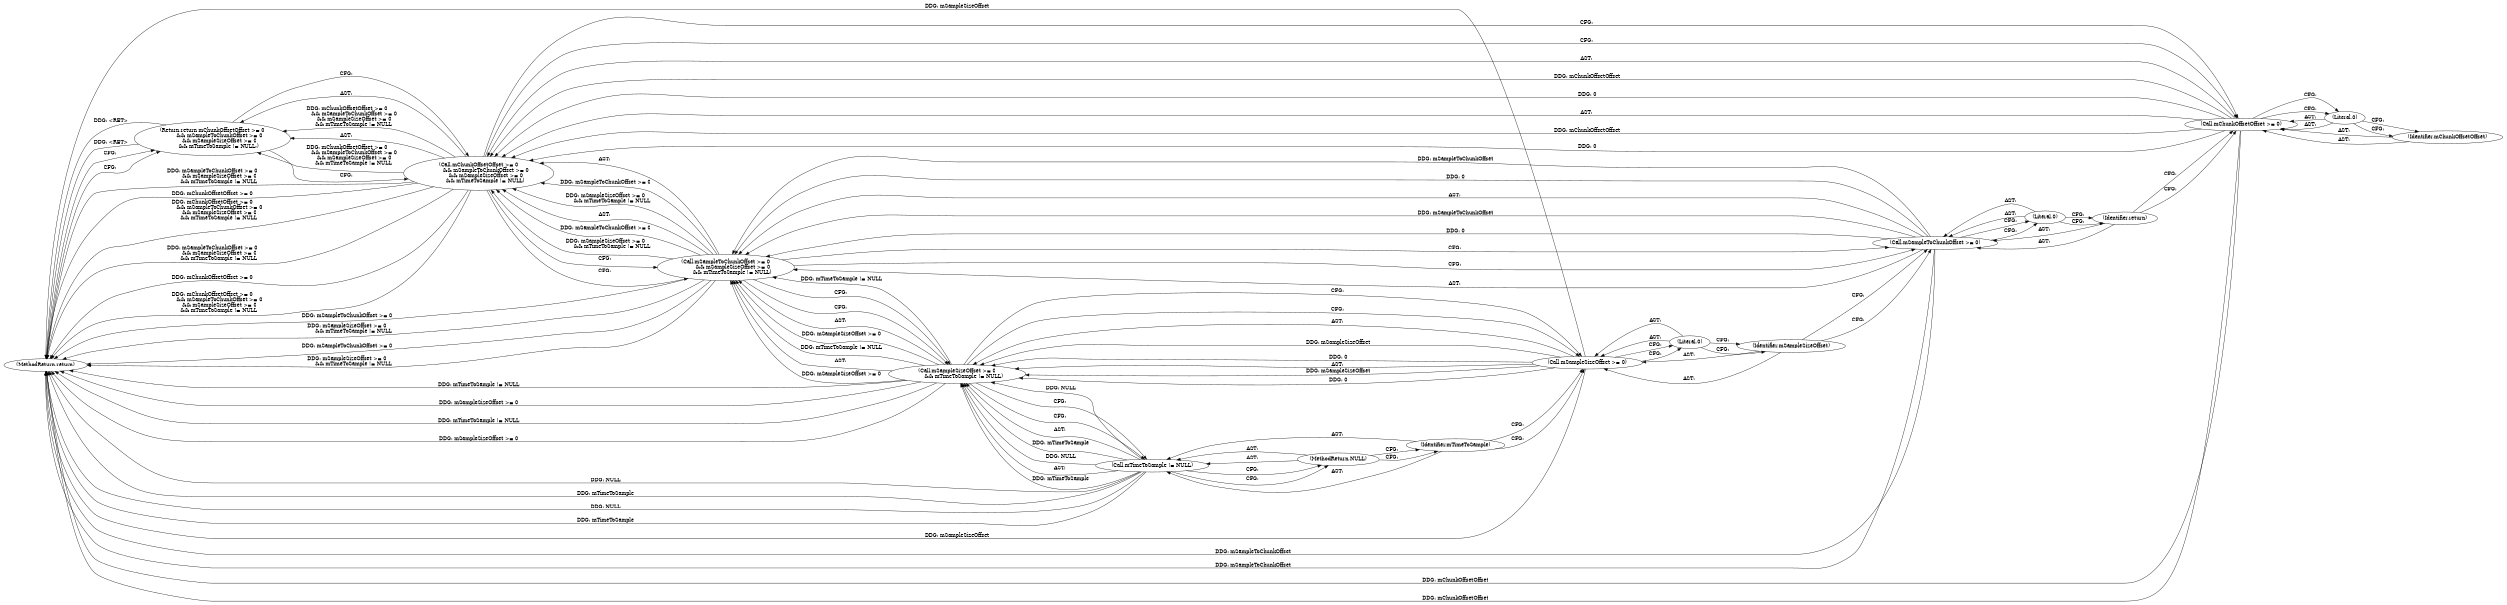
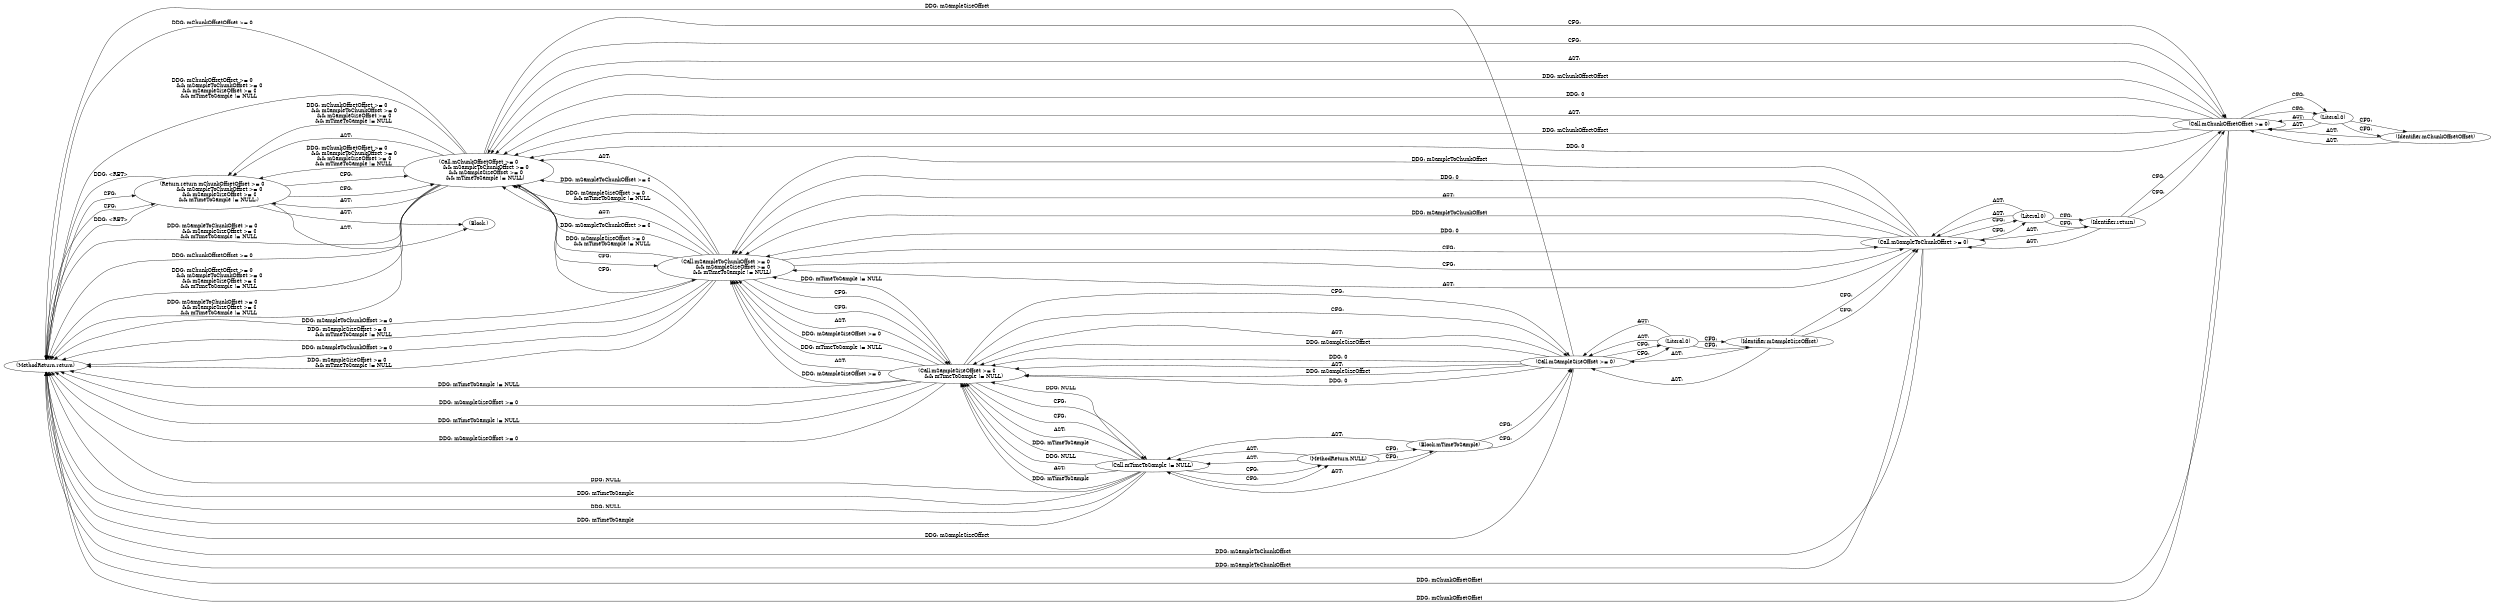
node "(Block,)": added
node "(Identifier,mTimeToSample)": label "(Identifier,mTimeToSample)" -> "(Block,mTimeToSample)"
